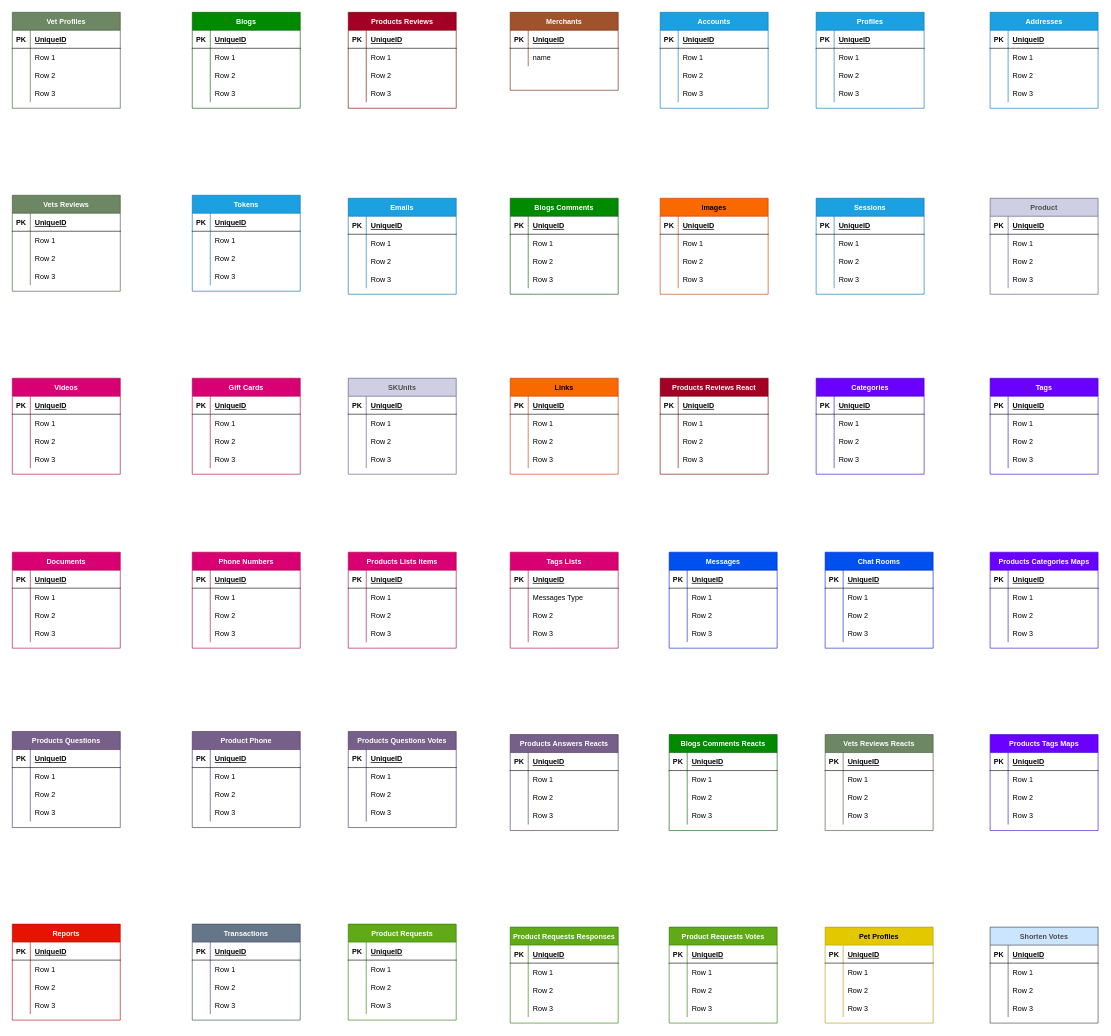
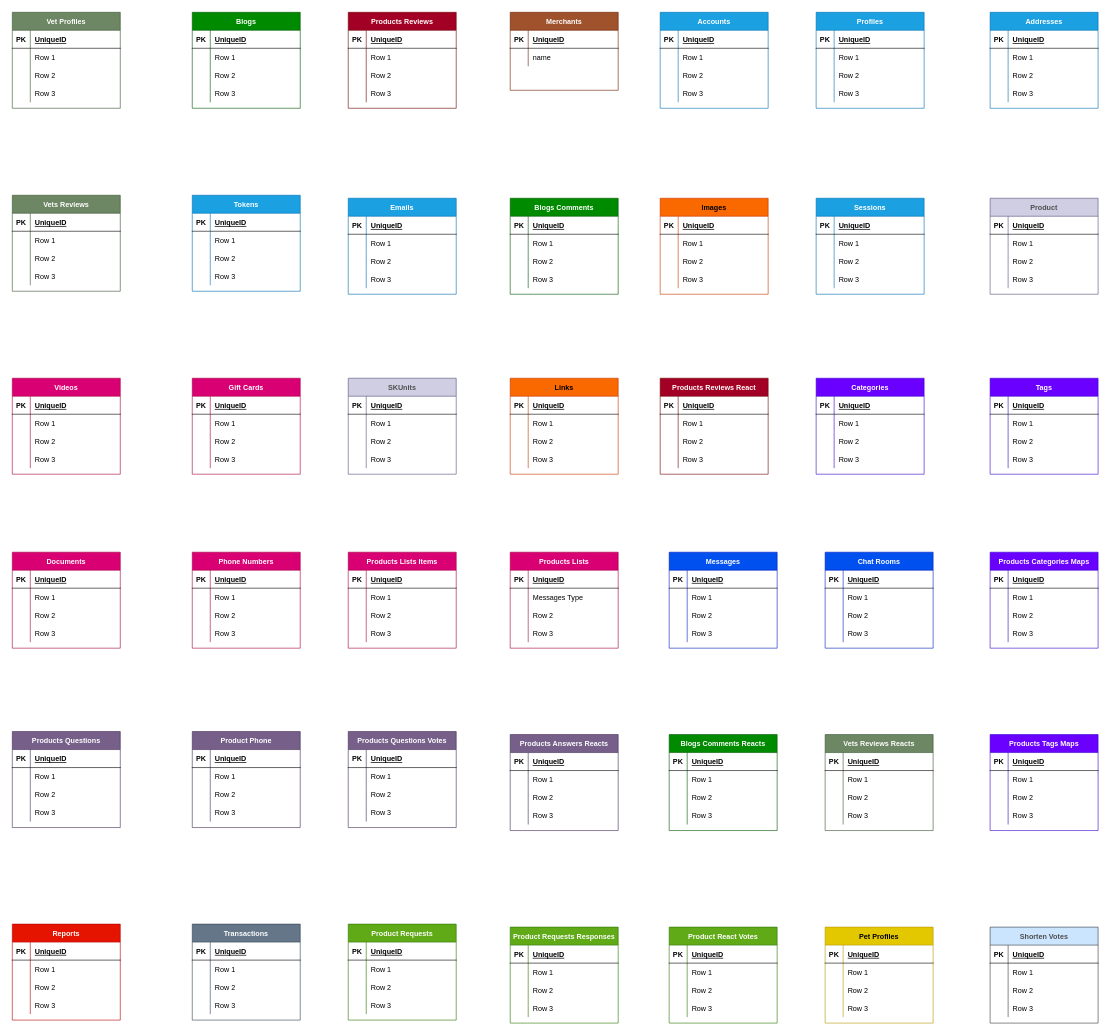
node "Tags Lists": label "Tags Lists" -> "Products Lists"
node "Product Requests Votes": label "Product Requests Votes" -> "Product React Votes"
